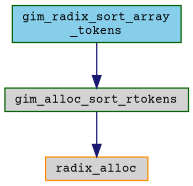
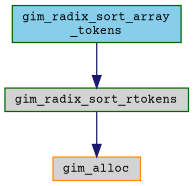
node "gim_alloc_sort_rtokens": label "gim_alloc_sort_rtokens" -> "gim_radix_sort_rtokens"
node "radix_alloc": label "radix_alloc" -> "gim_alloc"
